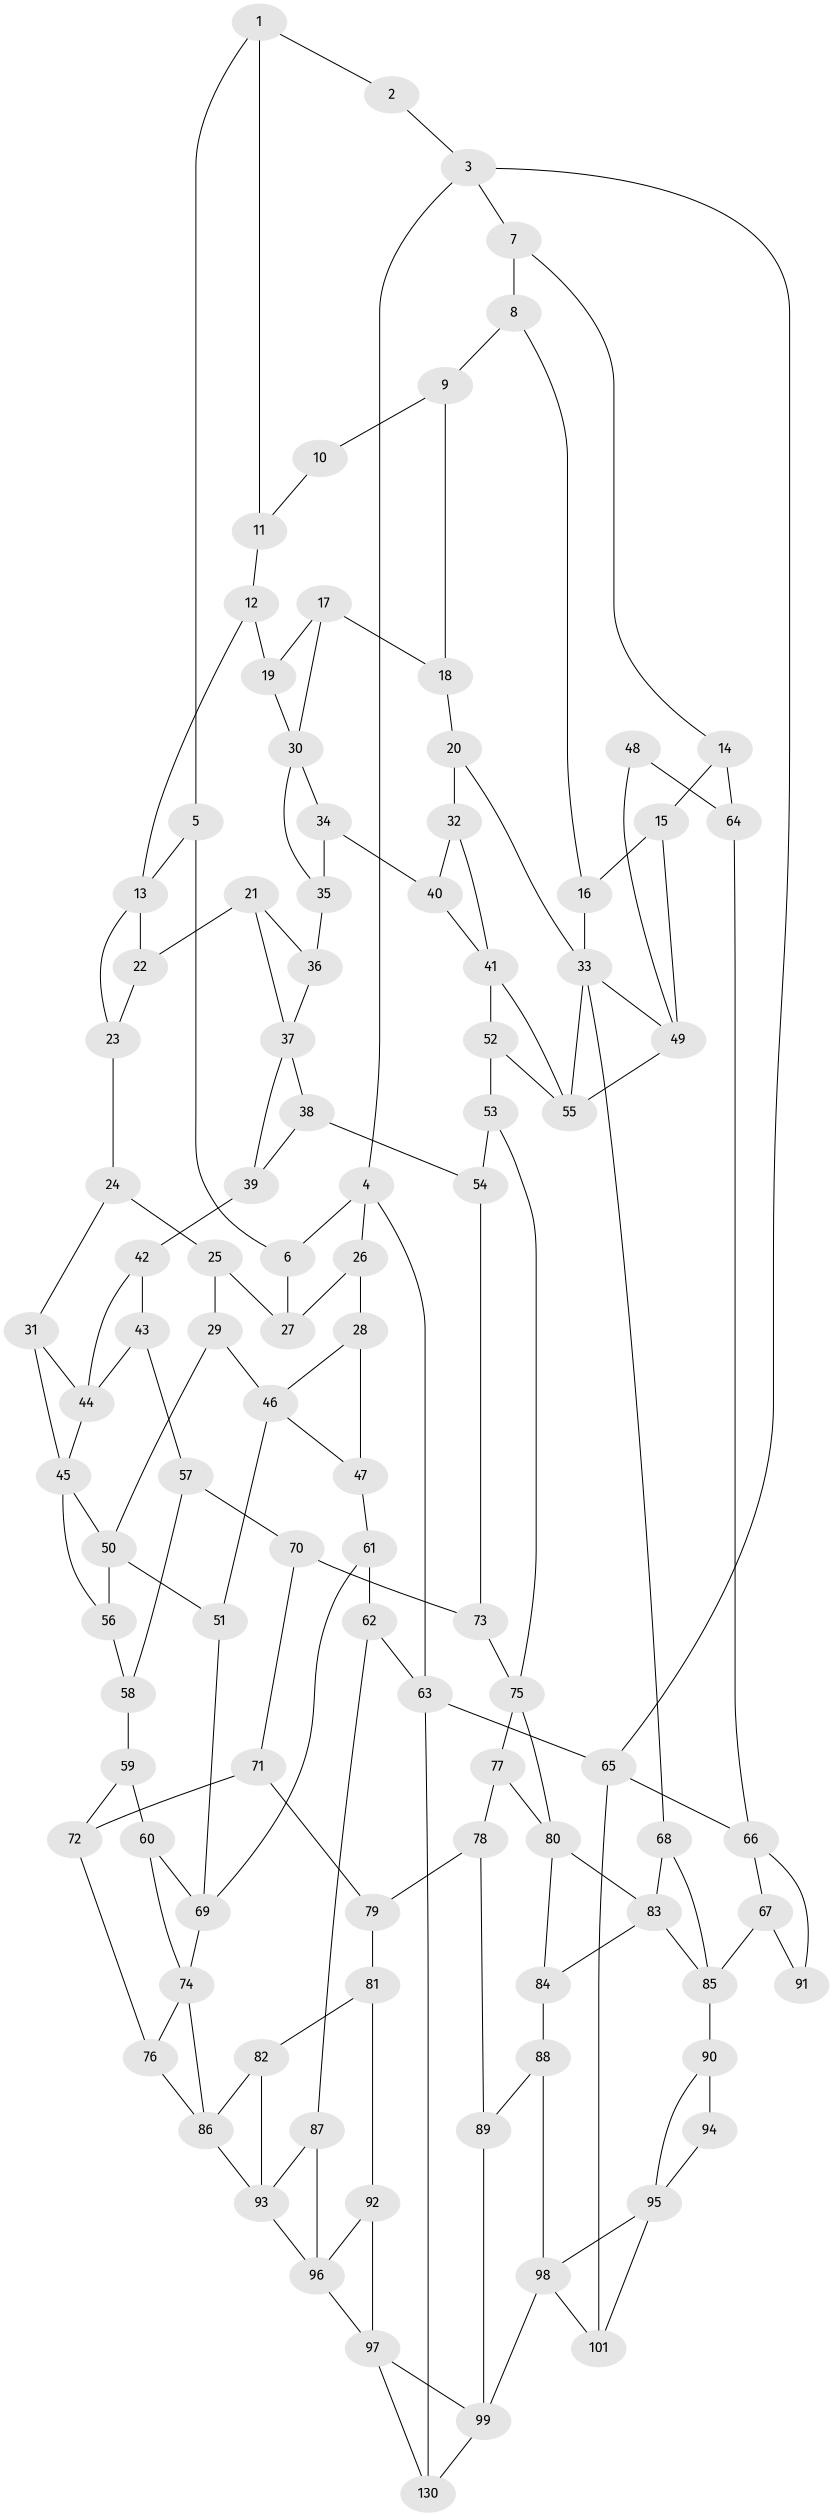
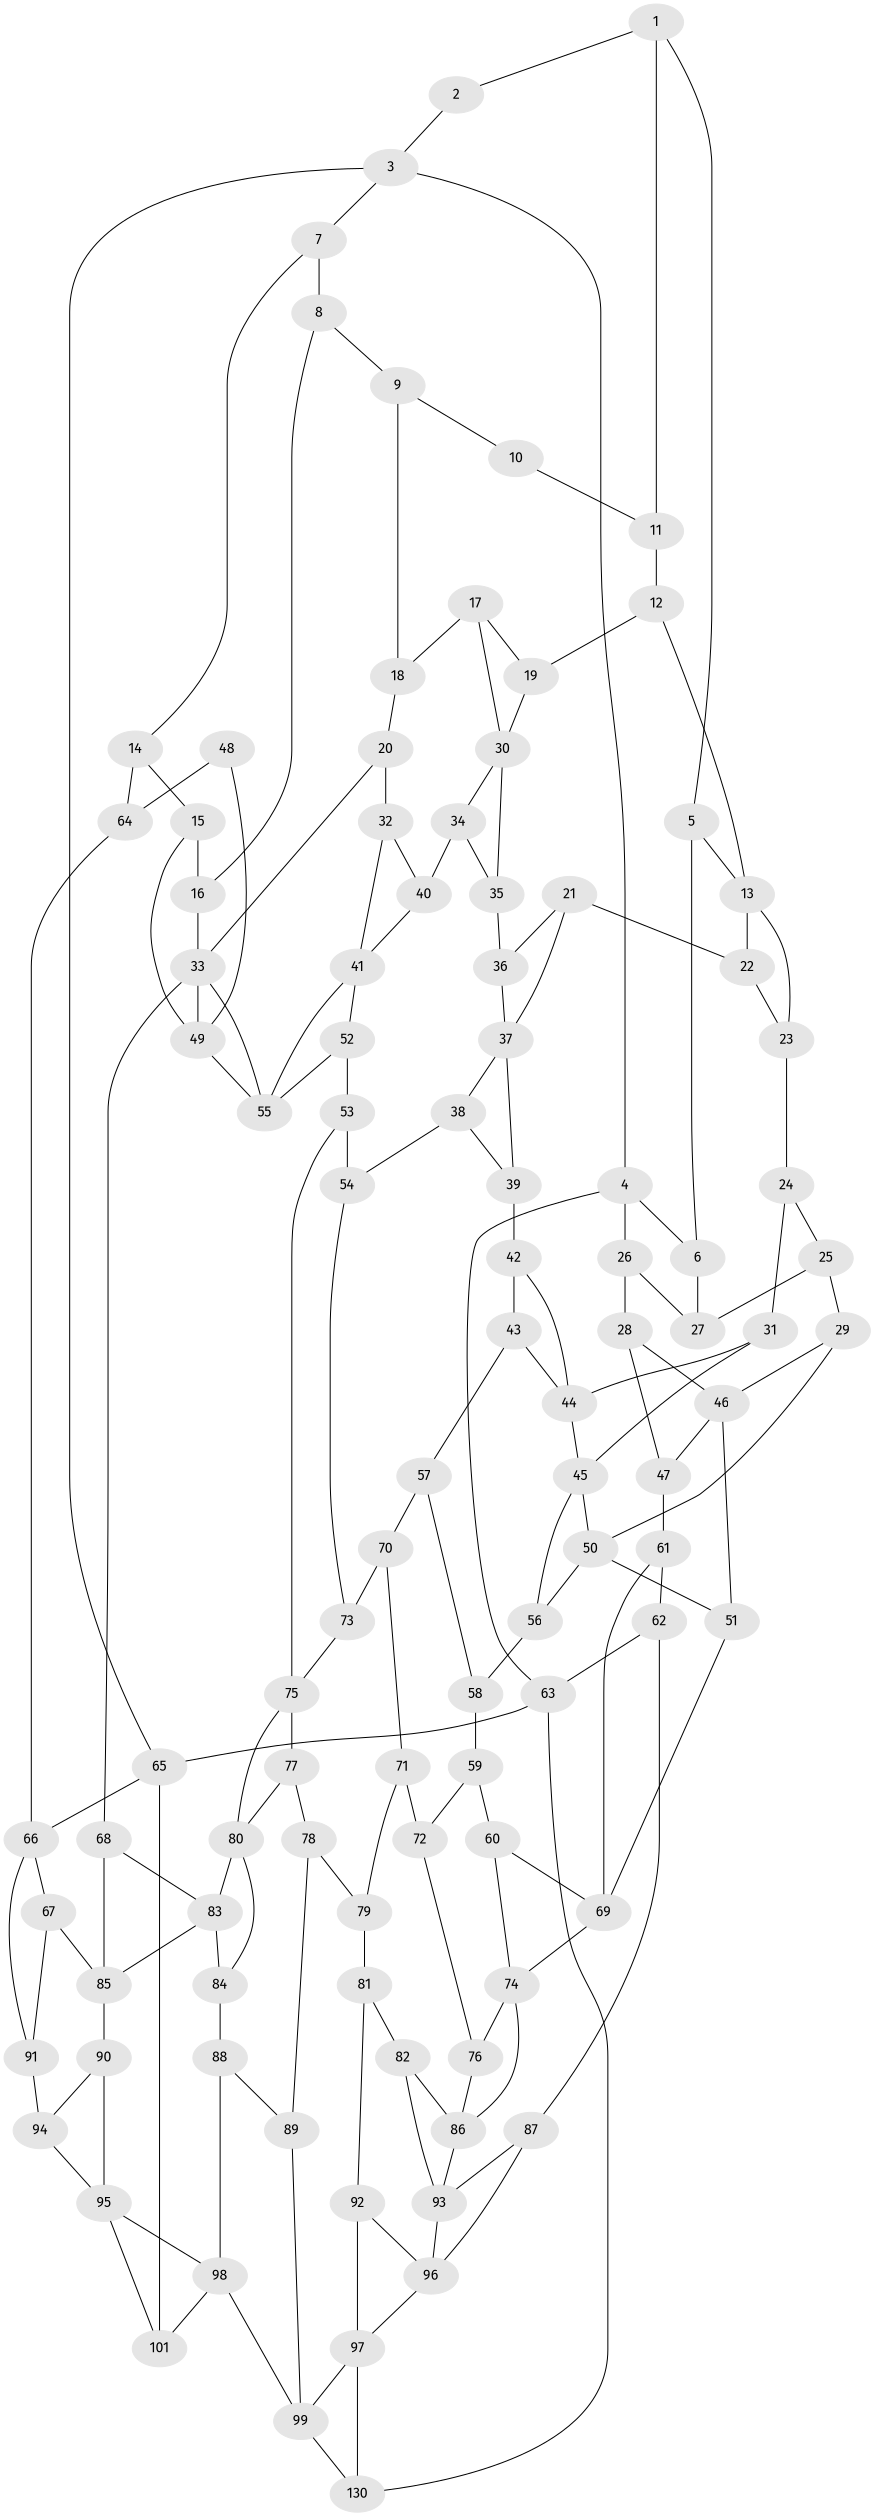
edge "91" -- "94": added
